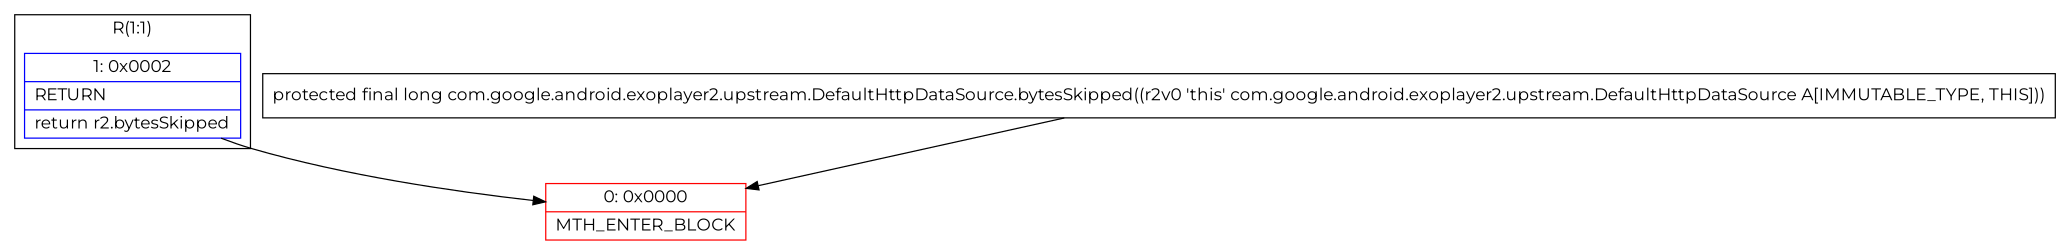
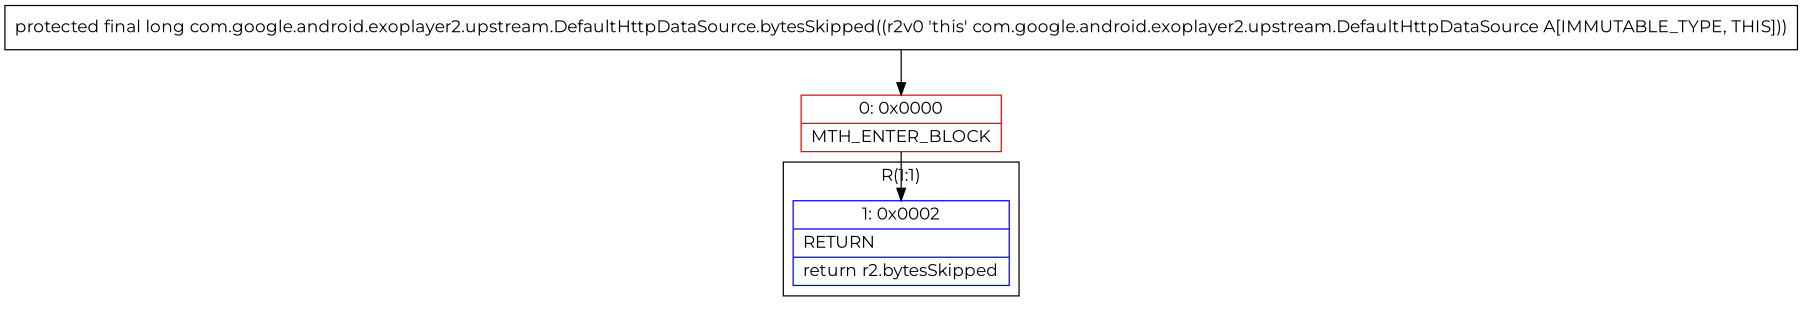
edge "1: 0x0002" -> "0: 0x0000": reversed
